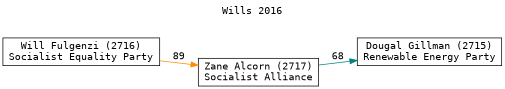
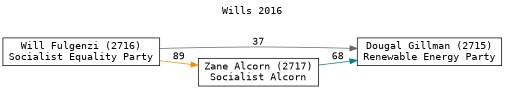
edge "Will Fulgenzi (2716) Socialist Equality Party" -> "Dougal Gillman (2715) Renewable Energy Party": added, label "37"
node "Zane Alcorn (2717) Socialist Alliance": label "Zane Alcorn (2717) Socialist Alliance" -> "Zane Alcorn (2717) Socialist Alcorn"
